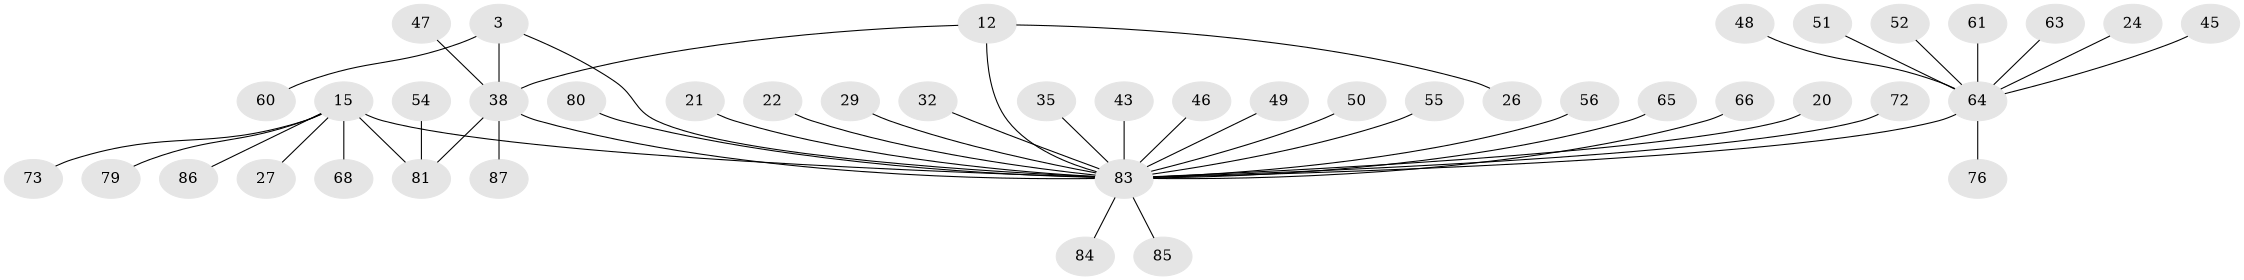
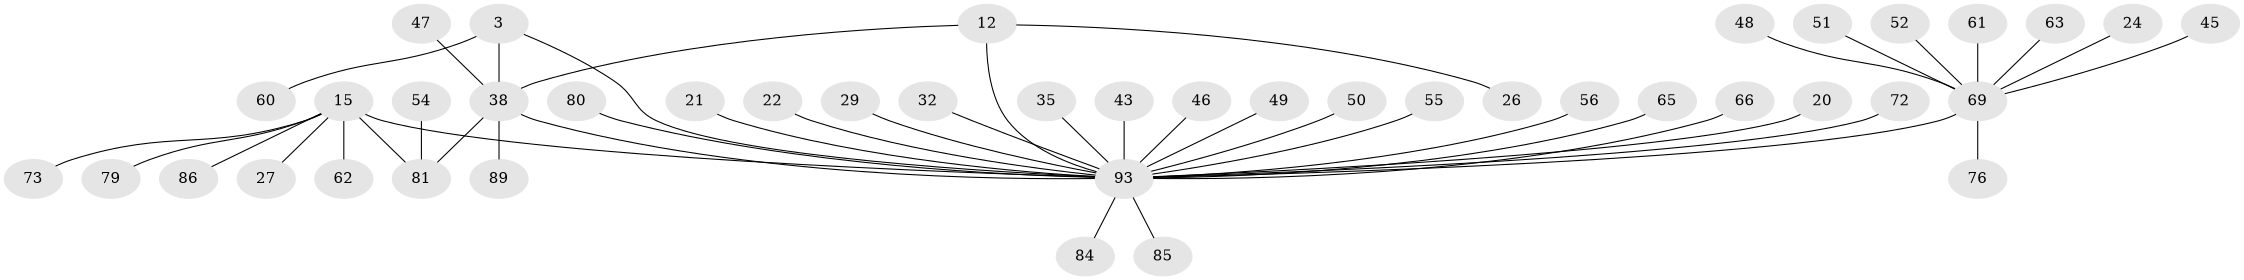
node "64": label "64" -> "69"
node "68": label "68" -> "62"
node "87": label "87" -> "89"
node "83": label "83" -> "93"
